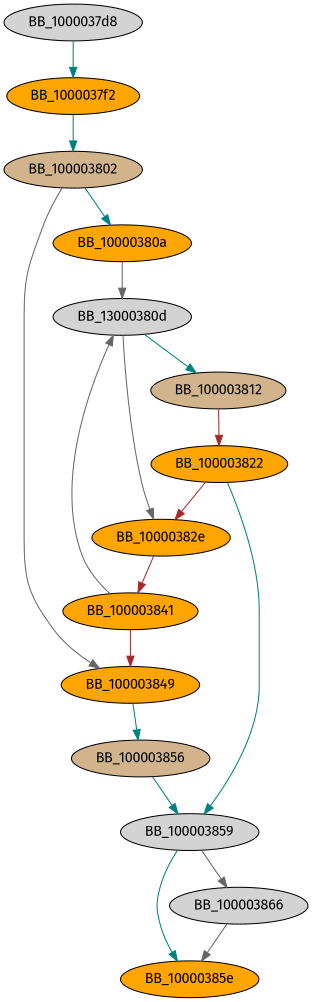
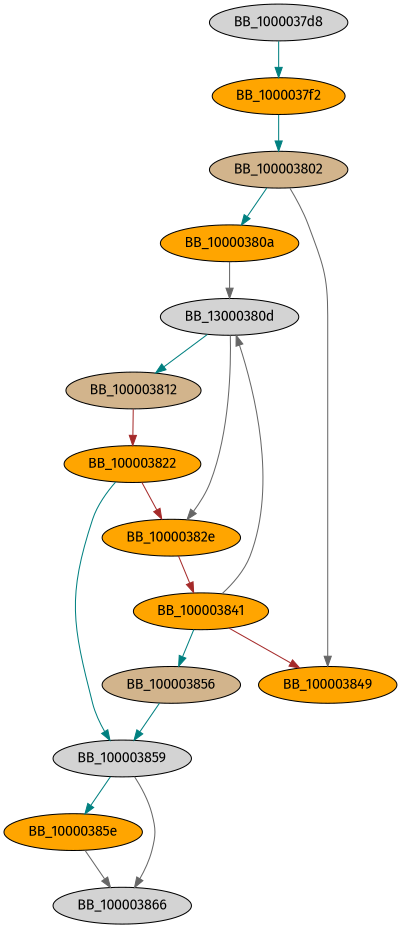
edge "BB_100003849" -> "BB_100003856": now "BB_100003841" -> "BB_100003856"
edge "BB_100003866" -> "BB_10000385e": reversed
